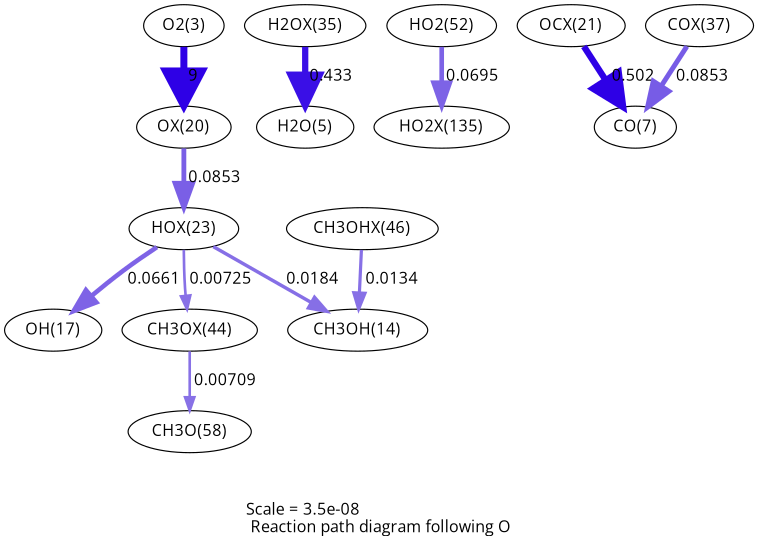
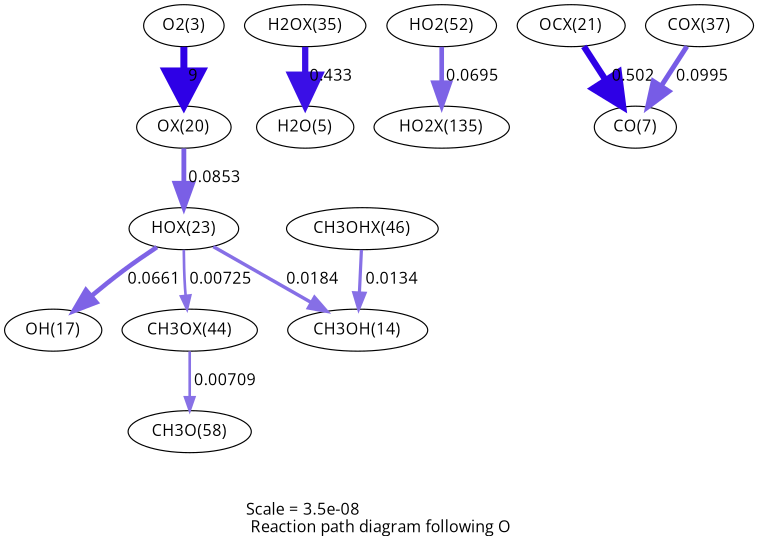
edge "COX(37)" -> "CO(7)": label " 0.0853" -> " 0.0995"
